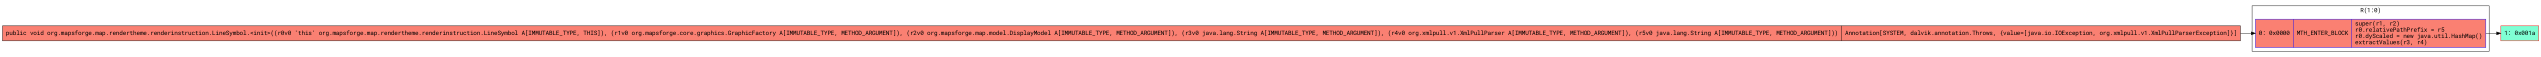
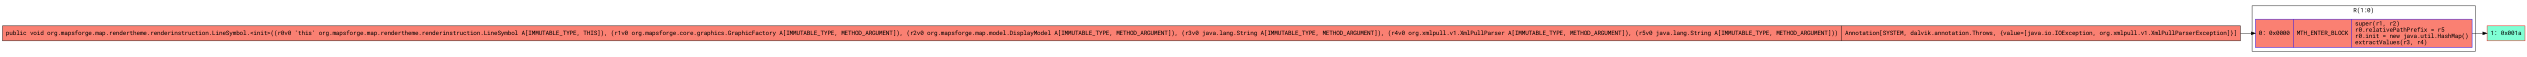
node "0: 0x0000": text "r0.dyScaled = new java.util.HashMap()" -> "r0.init = new java.util.HashMap()"
